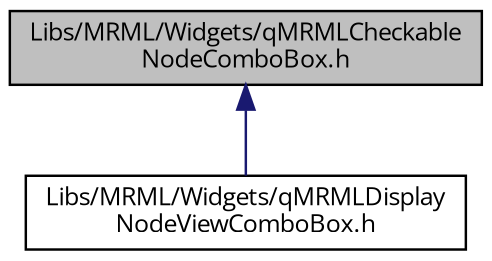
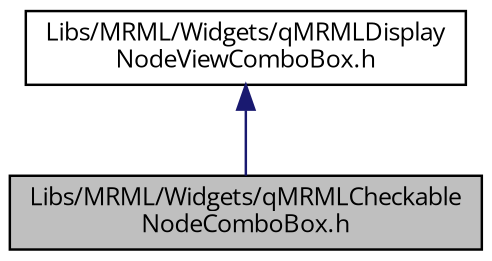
edge "Libs/MRML/Widgets/qMRMLDisplay NodeViewComboBox.h" -> "Libs/MRML/Widgets/qMRMLCheckable NodeComboBox.h": reversed
